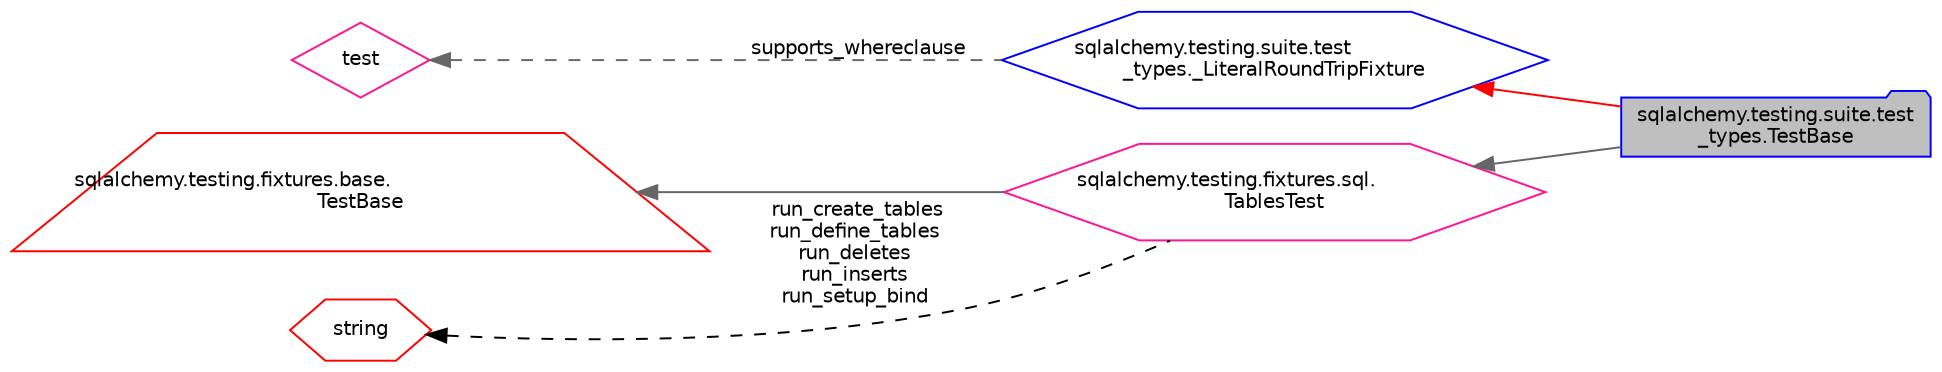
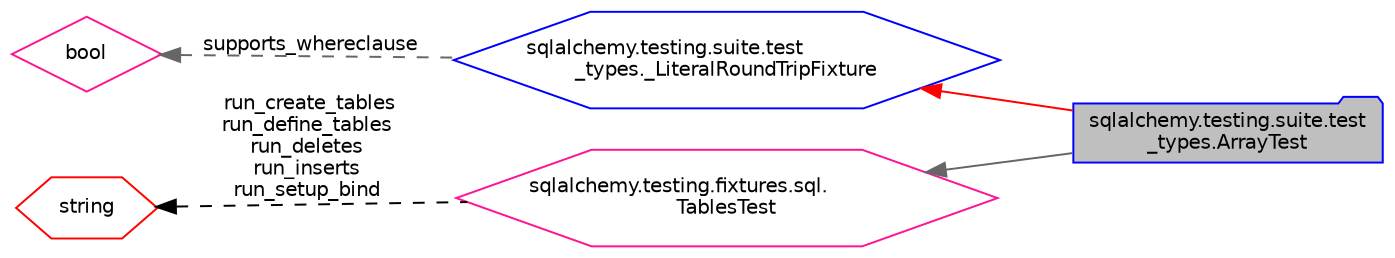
node "test": label "test" -> "bool"
node "sqlalchemy.testing.suite.test _types.TestBase": label "sqlalchemy.testing.suite.test _types.TestBase" -> "sqlalchemy.testing.suite.test _types.ArrayTest"
node "sqlalchemy.testing.fixtures.base. TestBase": removed
